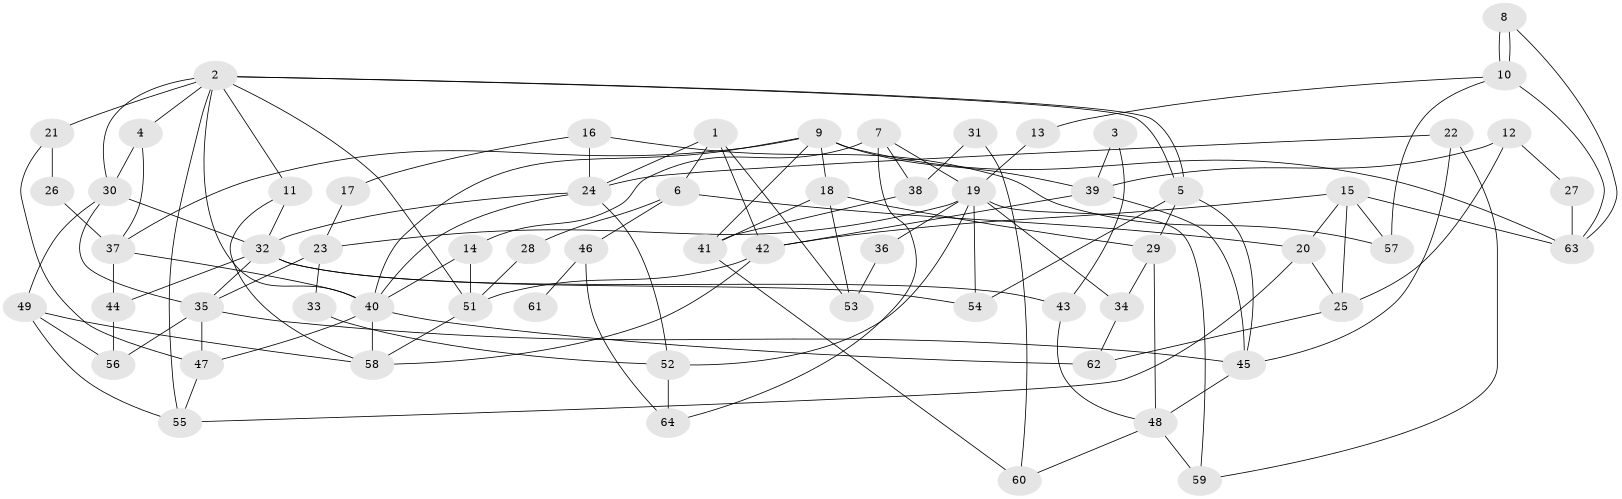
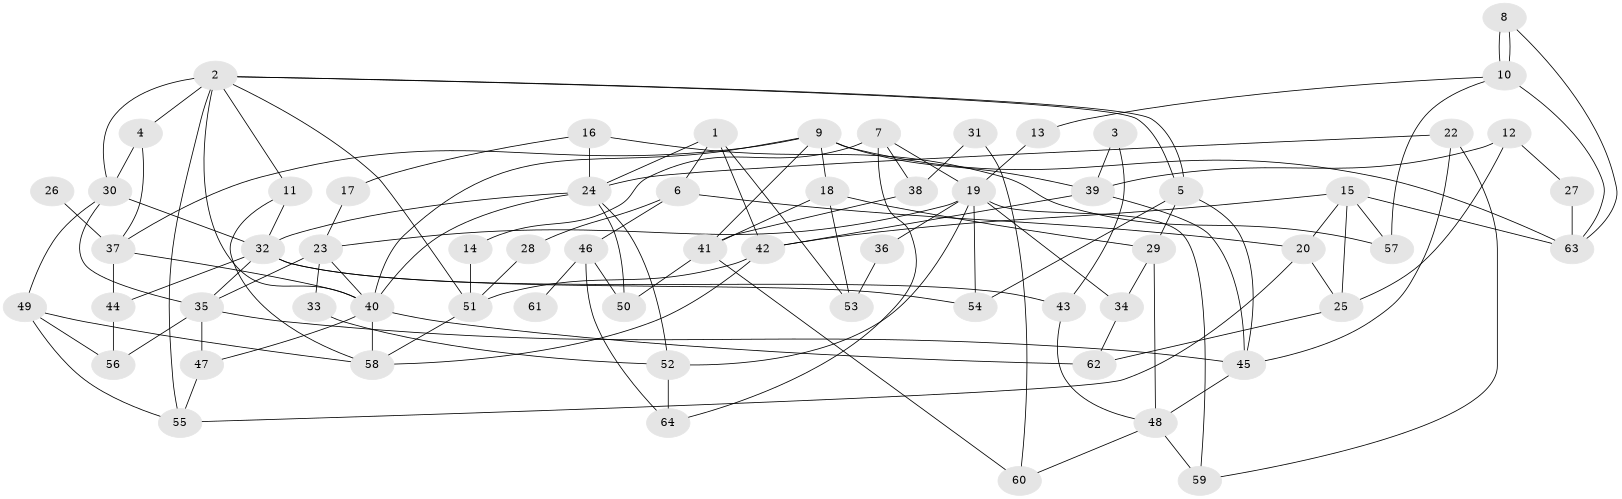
node "21": removed
edge "14" -- "40": now "23" -- "40"
node "50": added
